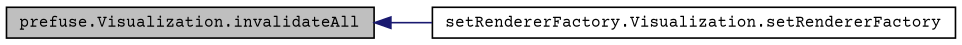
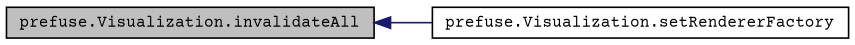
node "setRendererFactory.Visualization.setRendererFactory": label "setRendererFactory.Visualization.setRendererFactory" -> "prefuse.Visualization.setRendererFactory"
